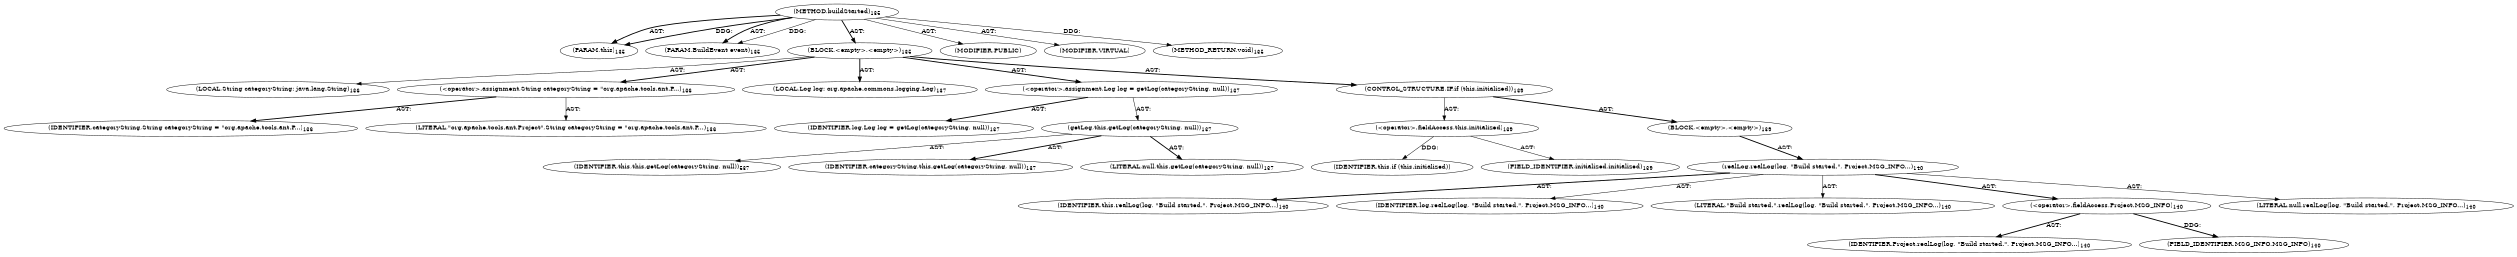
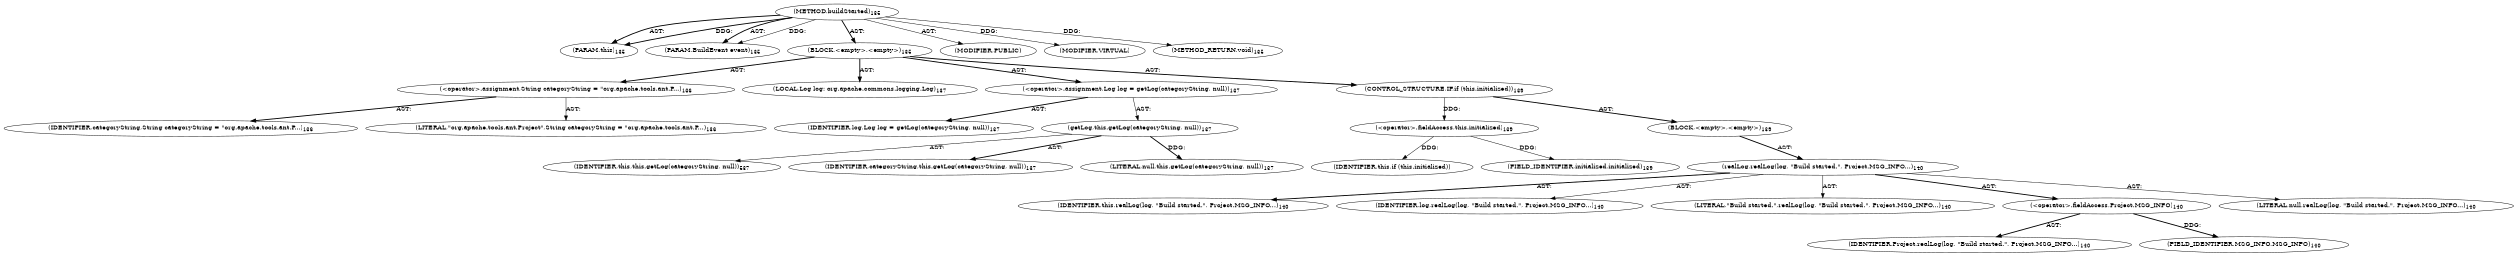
edge "(METHOD,buildStarted)" -> "(MODIFIER,VIRTUAL)": label "AST: " -> "DDG: "
node "(LOCAL,String categoryString: java.lang.String)": removed
edge "(CONTROL_STRUCTURE,IF,if (this.initialized))" -> "(<operator>.fieldAccess,this.initialized)": label "AST: " -> "DDG: "
edge "(getLog,this.getLog(categoryString, null))" -> "(LITERAL,null,this.getLog(categoryString, null))": label "AST: " -> "DDG: "
edge "(<operator>.fieldAccess,this.initialized)" -> "(FIELD_IDENTIFIER,initialized,initialized)": label "AST: " -> "DDG: "
